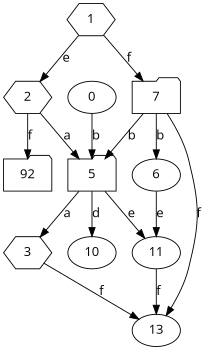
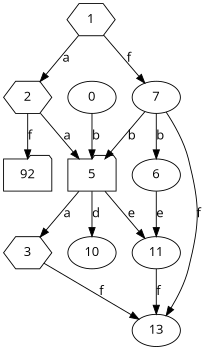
edge "1" -> "2": label "e" -> "a"
node "7": shape folder -> ellipse
